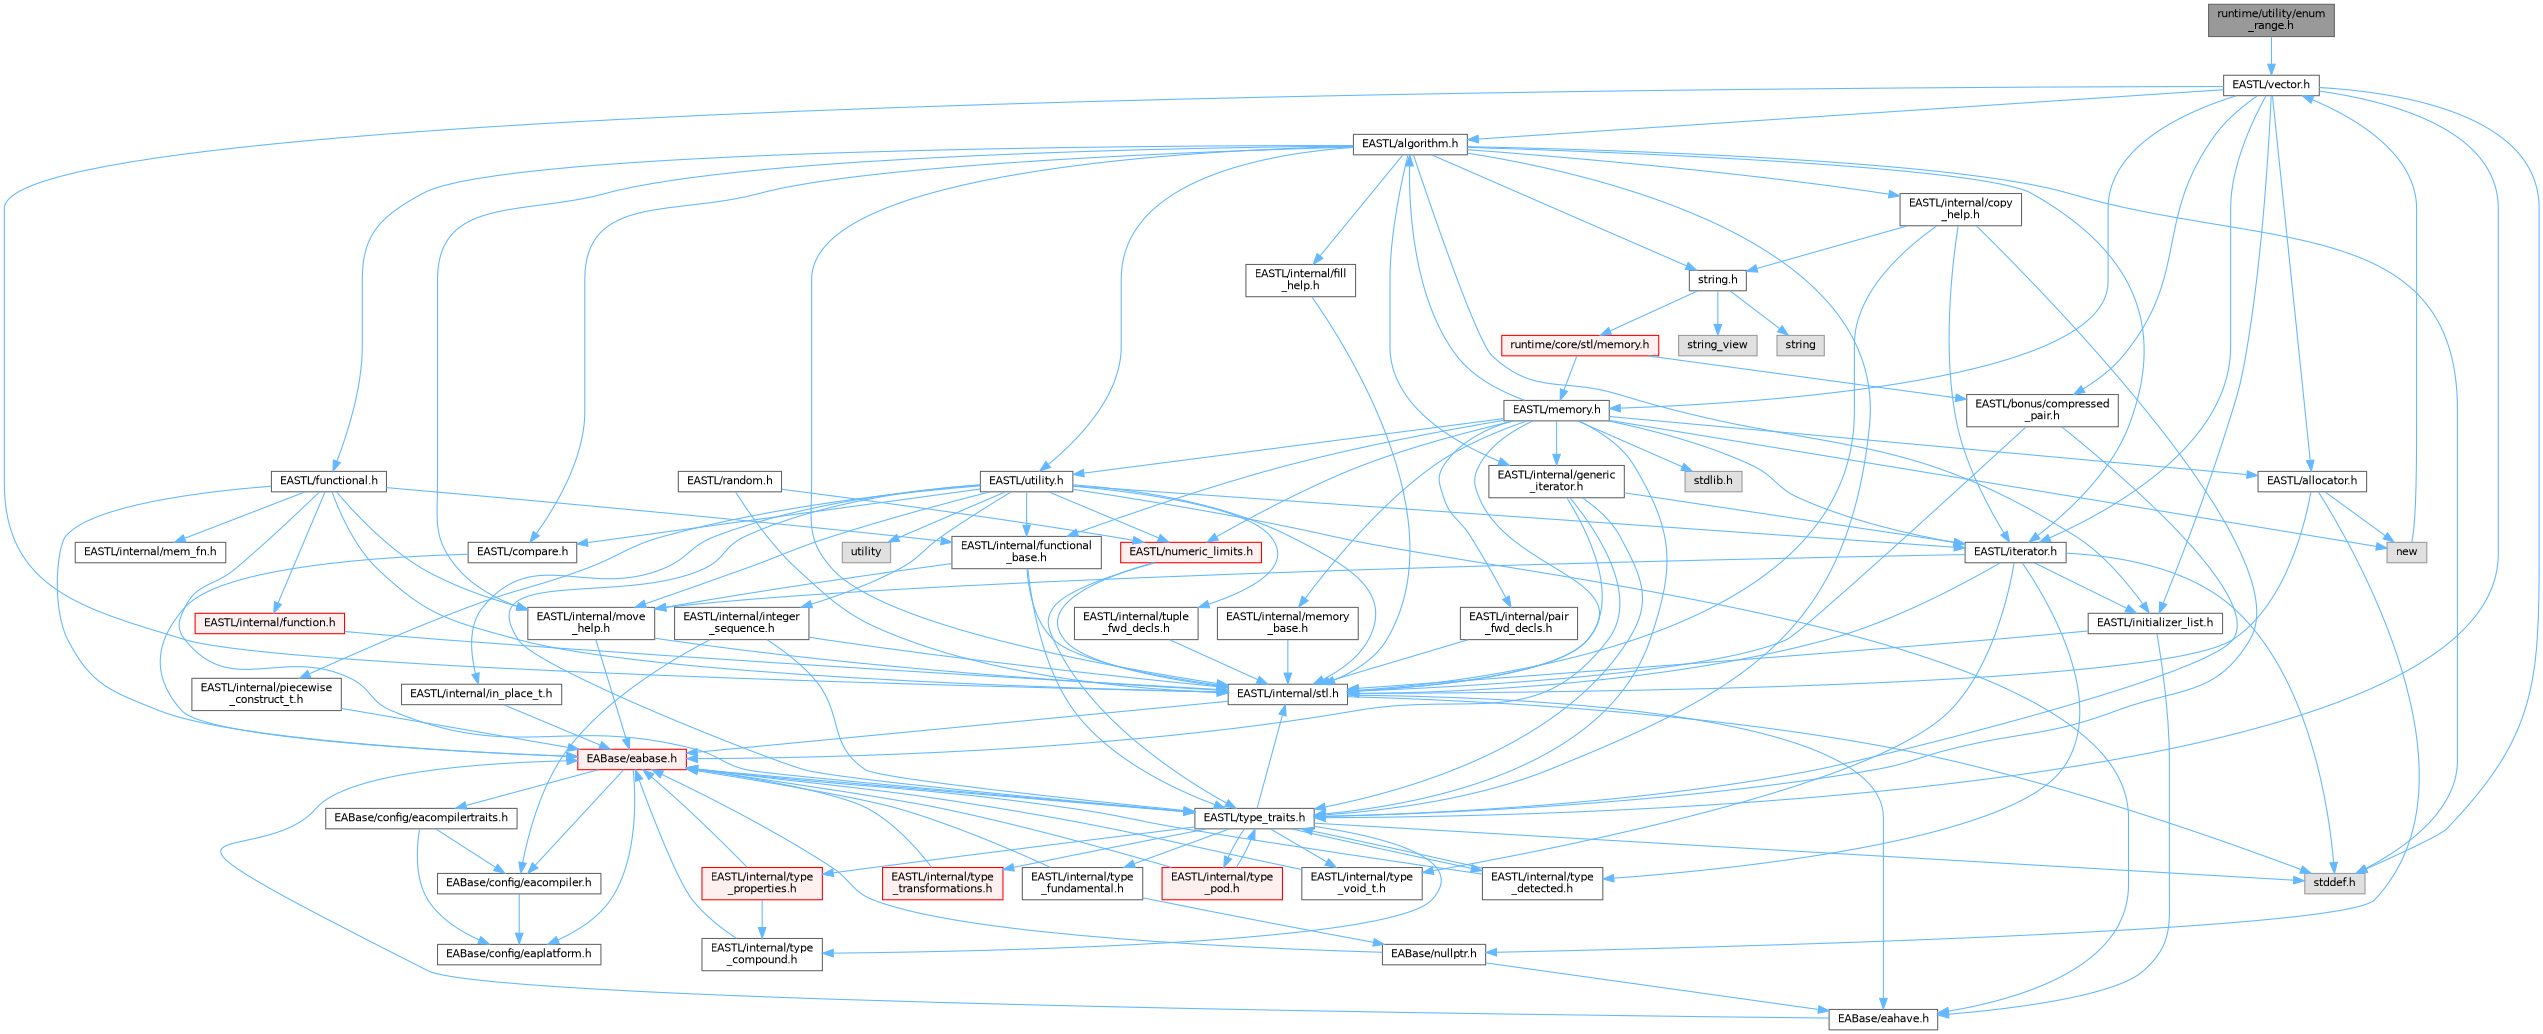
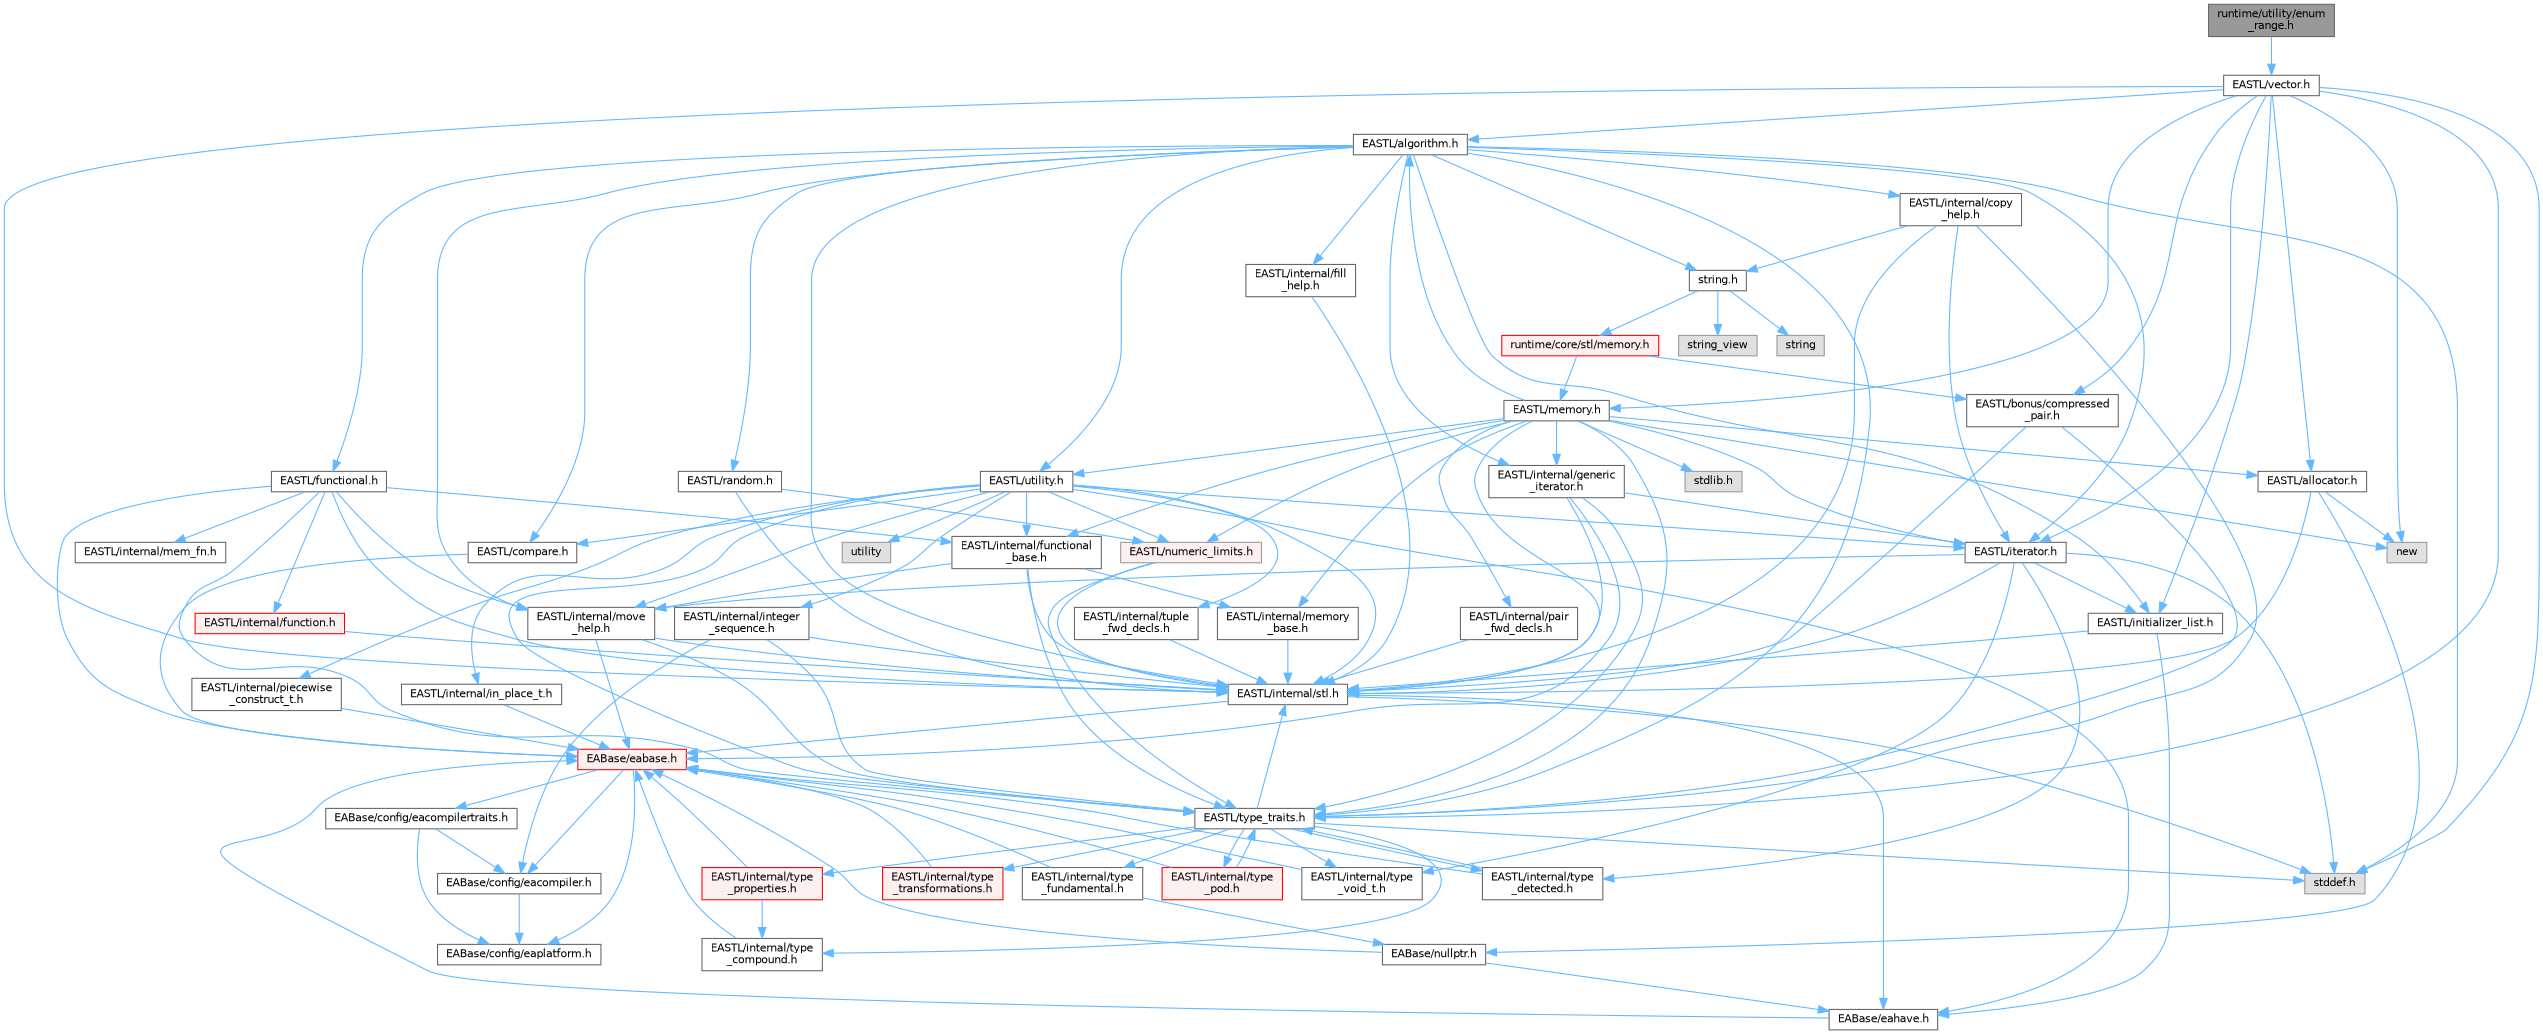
edge "EASTL/algorithm.h" -> "EASTL/random.h": added
edge "new" -> "EASTL/vector.h": reversed
node "EASTL/numeric_limits.h": color red -> grey60
edge "EASTL/internal/functional _base.h" -> "EASTL/internal/memory _base.h": added
edge "EABase/eabase.h" -> "EASTL/type_traits.h": now "EASTL/internal/move _help.h" -> "EASTL/type_traits.h"
